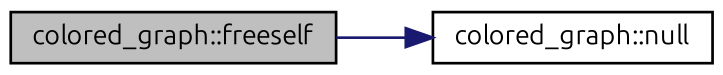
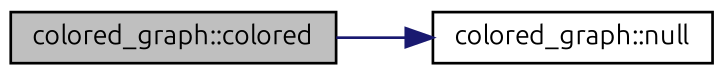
node "colored_graph::freeself": label "colored_graph::freeself" -> "colored_graph::colored"
